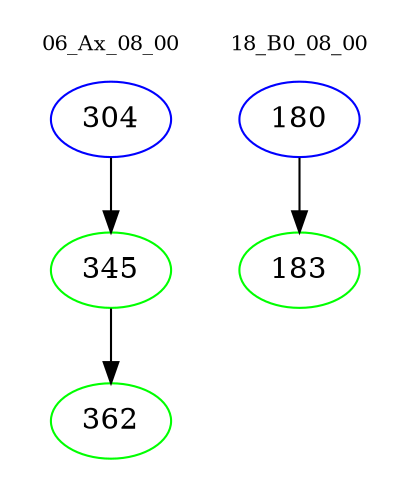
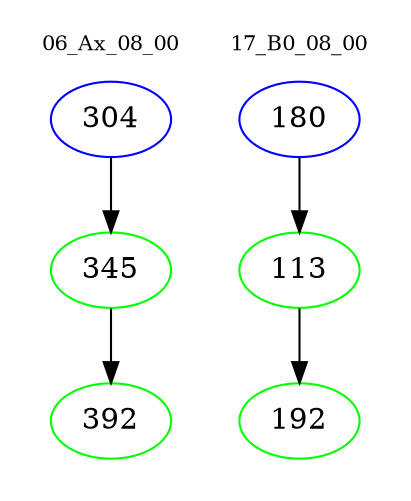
cluster "18_B0_08_00": label "18_B0_08_00" -> "17_B0_08_00"
node "183": label "183" -> "113"
node "362": label "362" -> "392"
node "192": added
